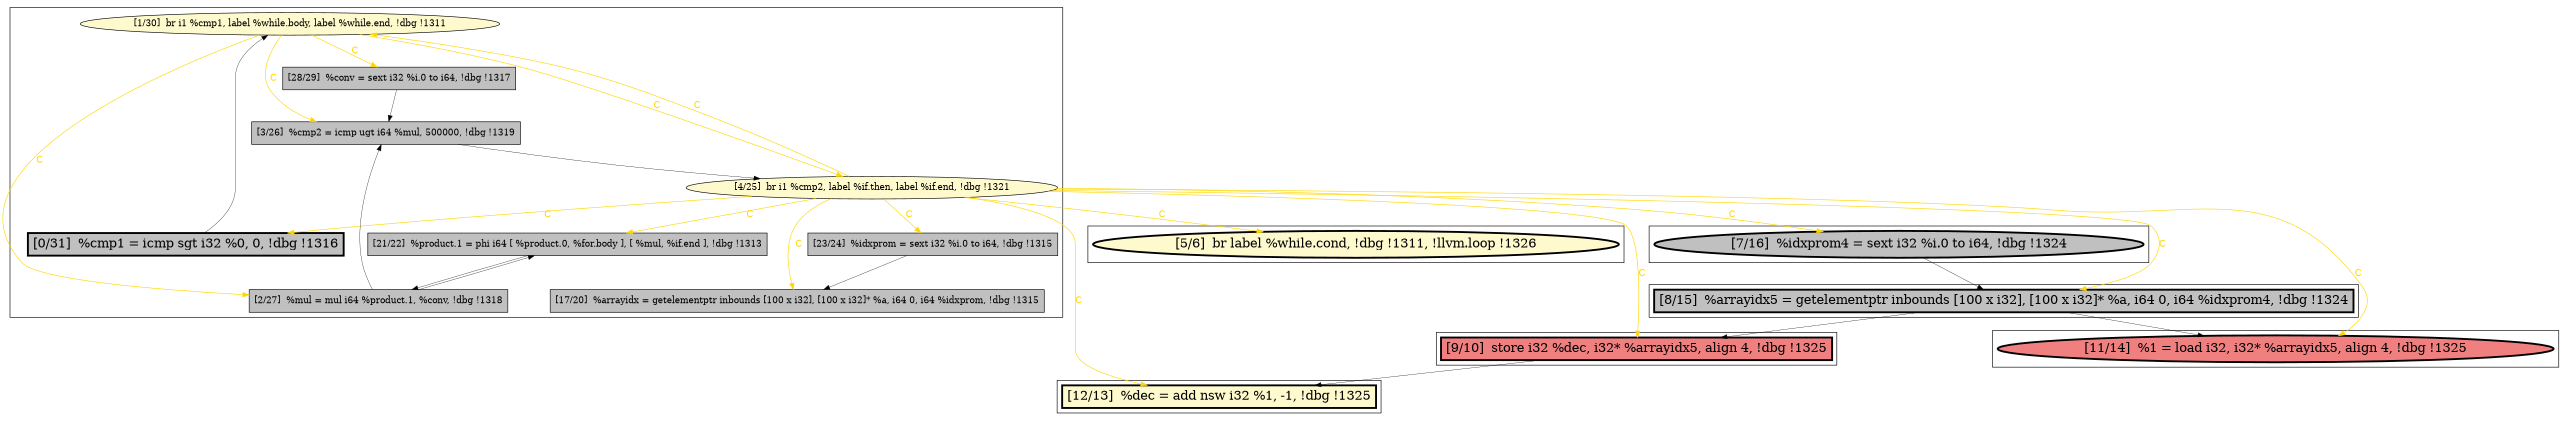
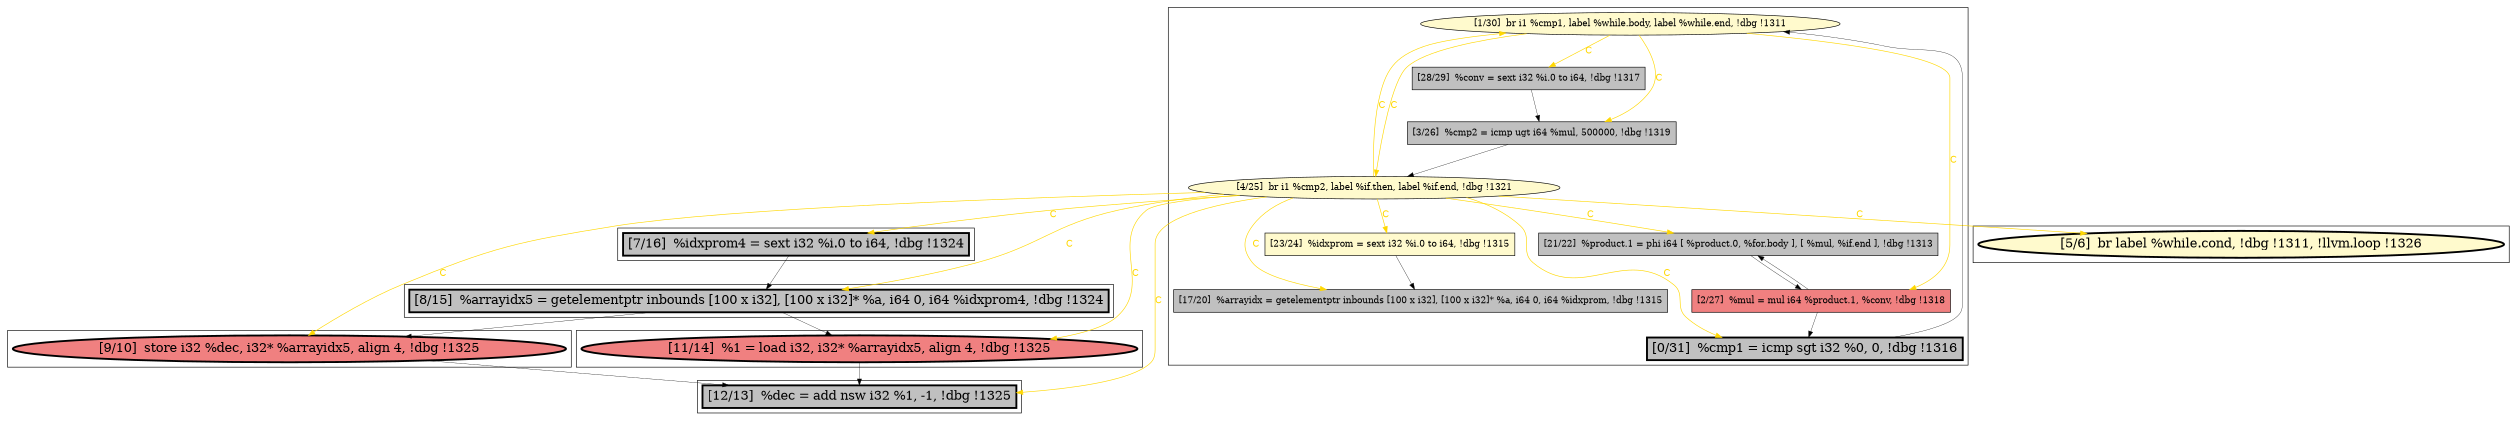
edge "[2/27]  %mul = mul i64 %product.1, %conv, !dbg !1318" -> "[3/26]  %cmp2 = icmp ugt i64 %mul, 500000, !dbg !1319": now "[2/27]  %mul = mul i64 %product.1, %conv, !dbg !1318" -> "[0/31]  %cmp1 = icmp sgt i32 %0, 0, !dbg !1316"
node "[23/24]  %idxprom = sext i32 %i.0 to i64, !dbg !1315": fillcolor grey -> lemonchiffon
node "[7/16]  %idxprom4 = sext i32 %i.0 to i64, !dbg !1324": shape ellipse -> box
node "[2/27]  %mul = mul i64 %product.1, %conv, !dbg !1318": fillcolor grey -> lightcoral
node "[9/10]  store i32 %dec, i32* %arrayidx5, align 4, !dbg !1325": shape box -> ellipse
edge "[11/14]  %1 = load i32, i32* %arrayidx5, align 4, !dbg !1325" -> "[12/13]  %dec = add nsw i32 %1, -1, !dbg !1325": added
node "[12/13]  %dec = add nsw i32 %1, -1, !dbg !1325": fillcolor lemonchiffon -> grey
